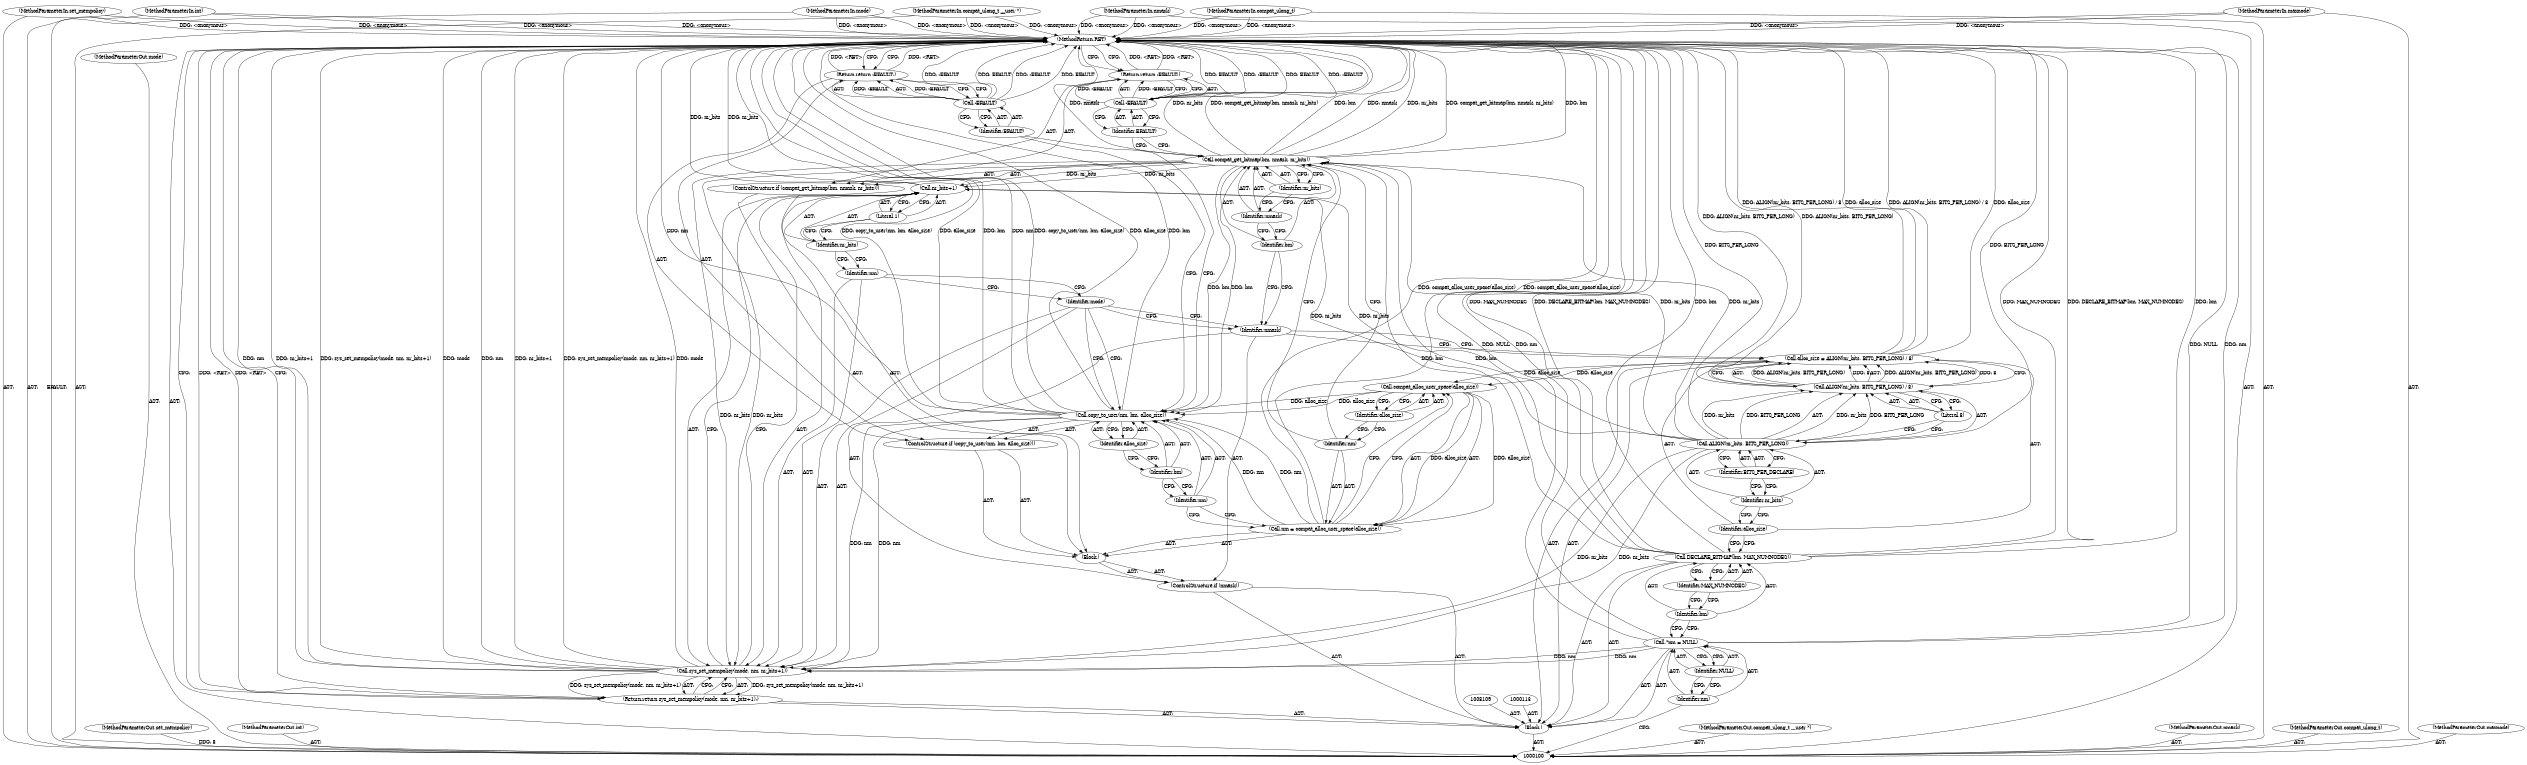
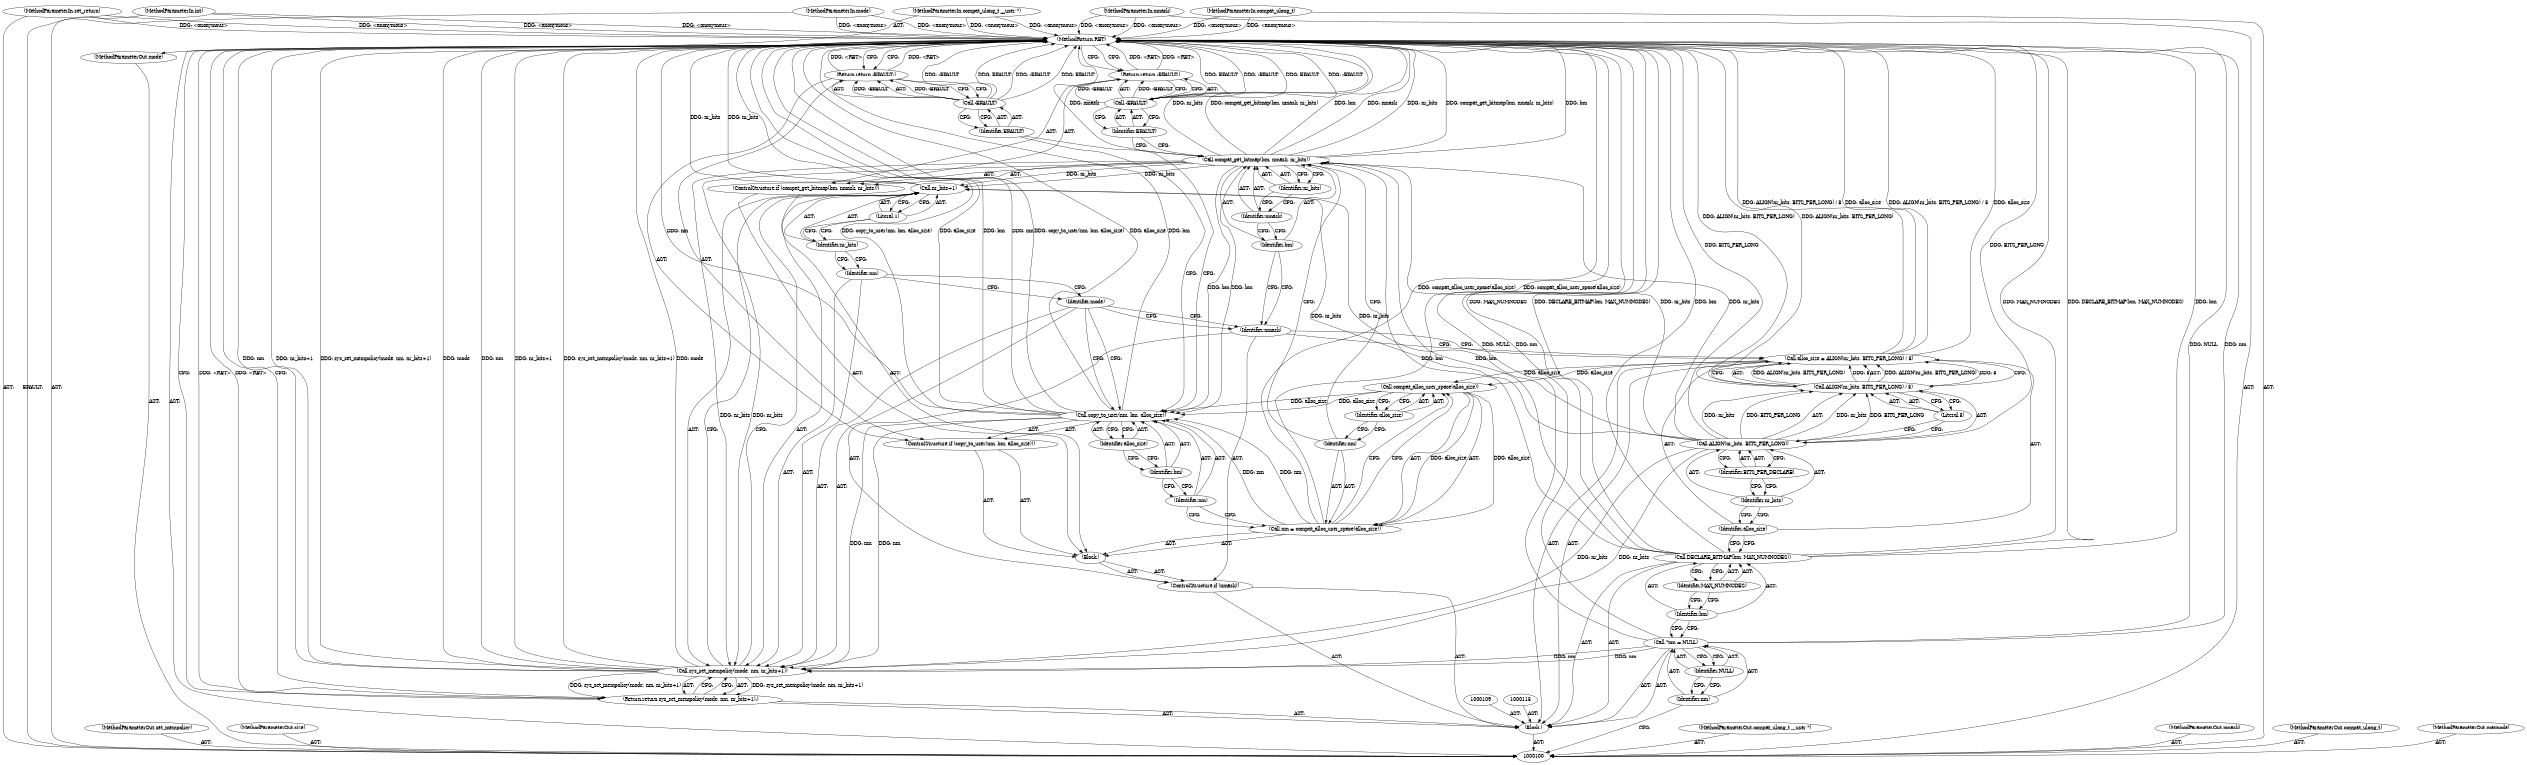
node "(MethodParameterIn,set_mempolicy)": label "(MethodParameterIn,set_mempolicy)" -> "(MethodParameterIn,set_return)"
node "(MethodParameterIn,maxnode)": removed
edge "(MethodParameterIn,int)" -> "1000100": label "AST: " -> "EFAULT: "
edge "(MethodParameterIn,mode)" -> "1000100": label "EFAULT: " -> "AST: "
node "1008109": label "1008109" -> "1000109"
edge "(MethodParameterIn,compat_ulong_t __user *)" -> "1000100": now "(MethodParameterIn,compat_ulong_t __user *)" -> "(MethodParameterOut,mode)"
node "(MethodParameterOut,int)": label "(MethodParameterOut,int)" -> "(MethodParameterOut,size)"
edge "(MethodParameterOut,set_mempolicy)" -> "1000100": label "DDG: 8" -> "AST: "
